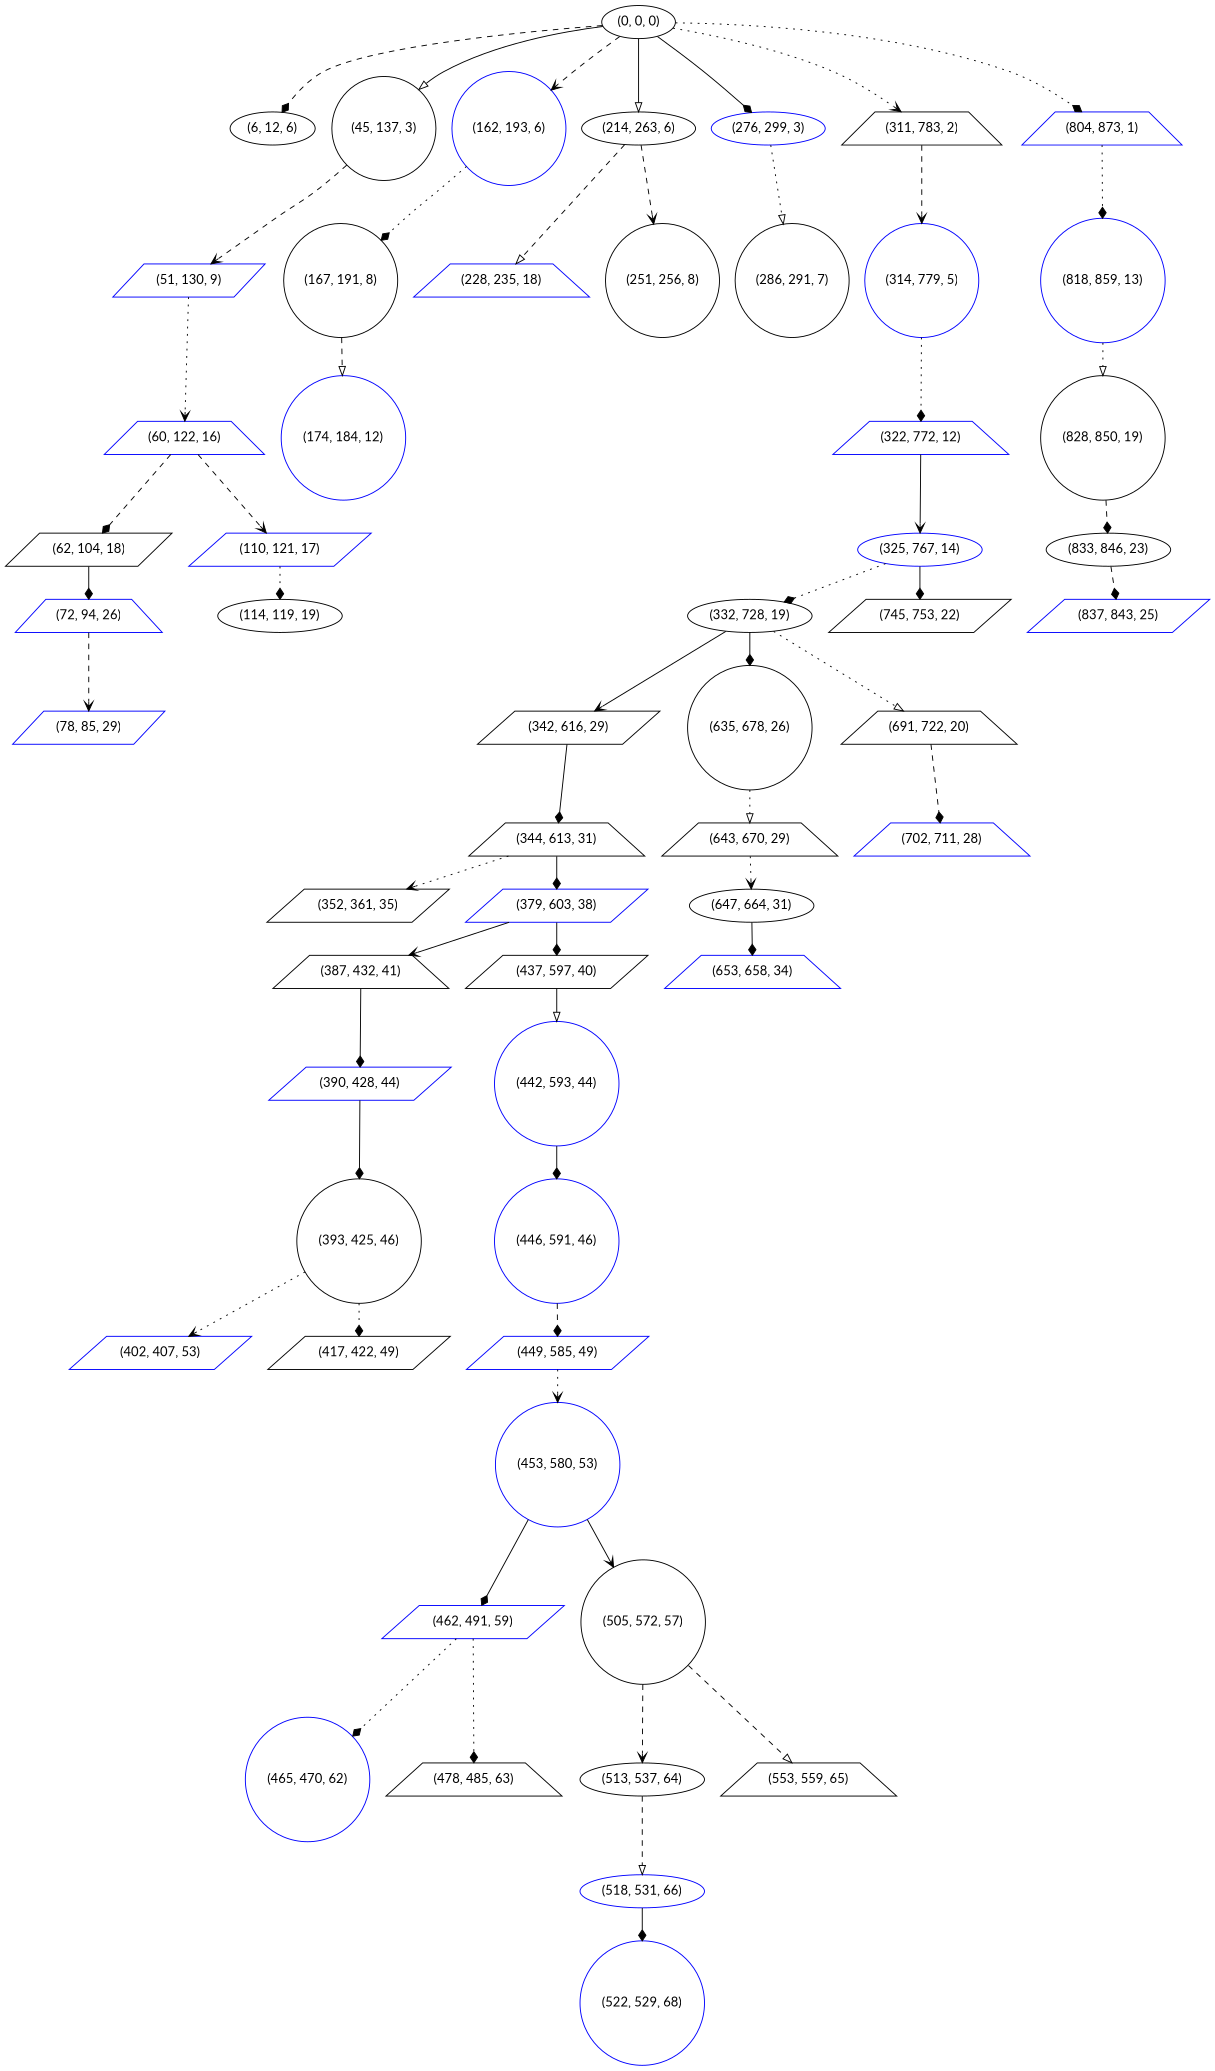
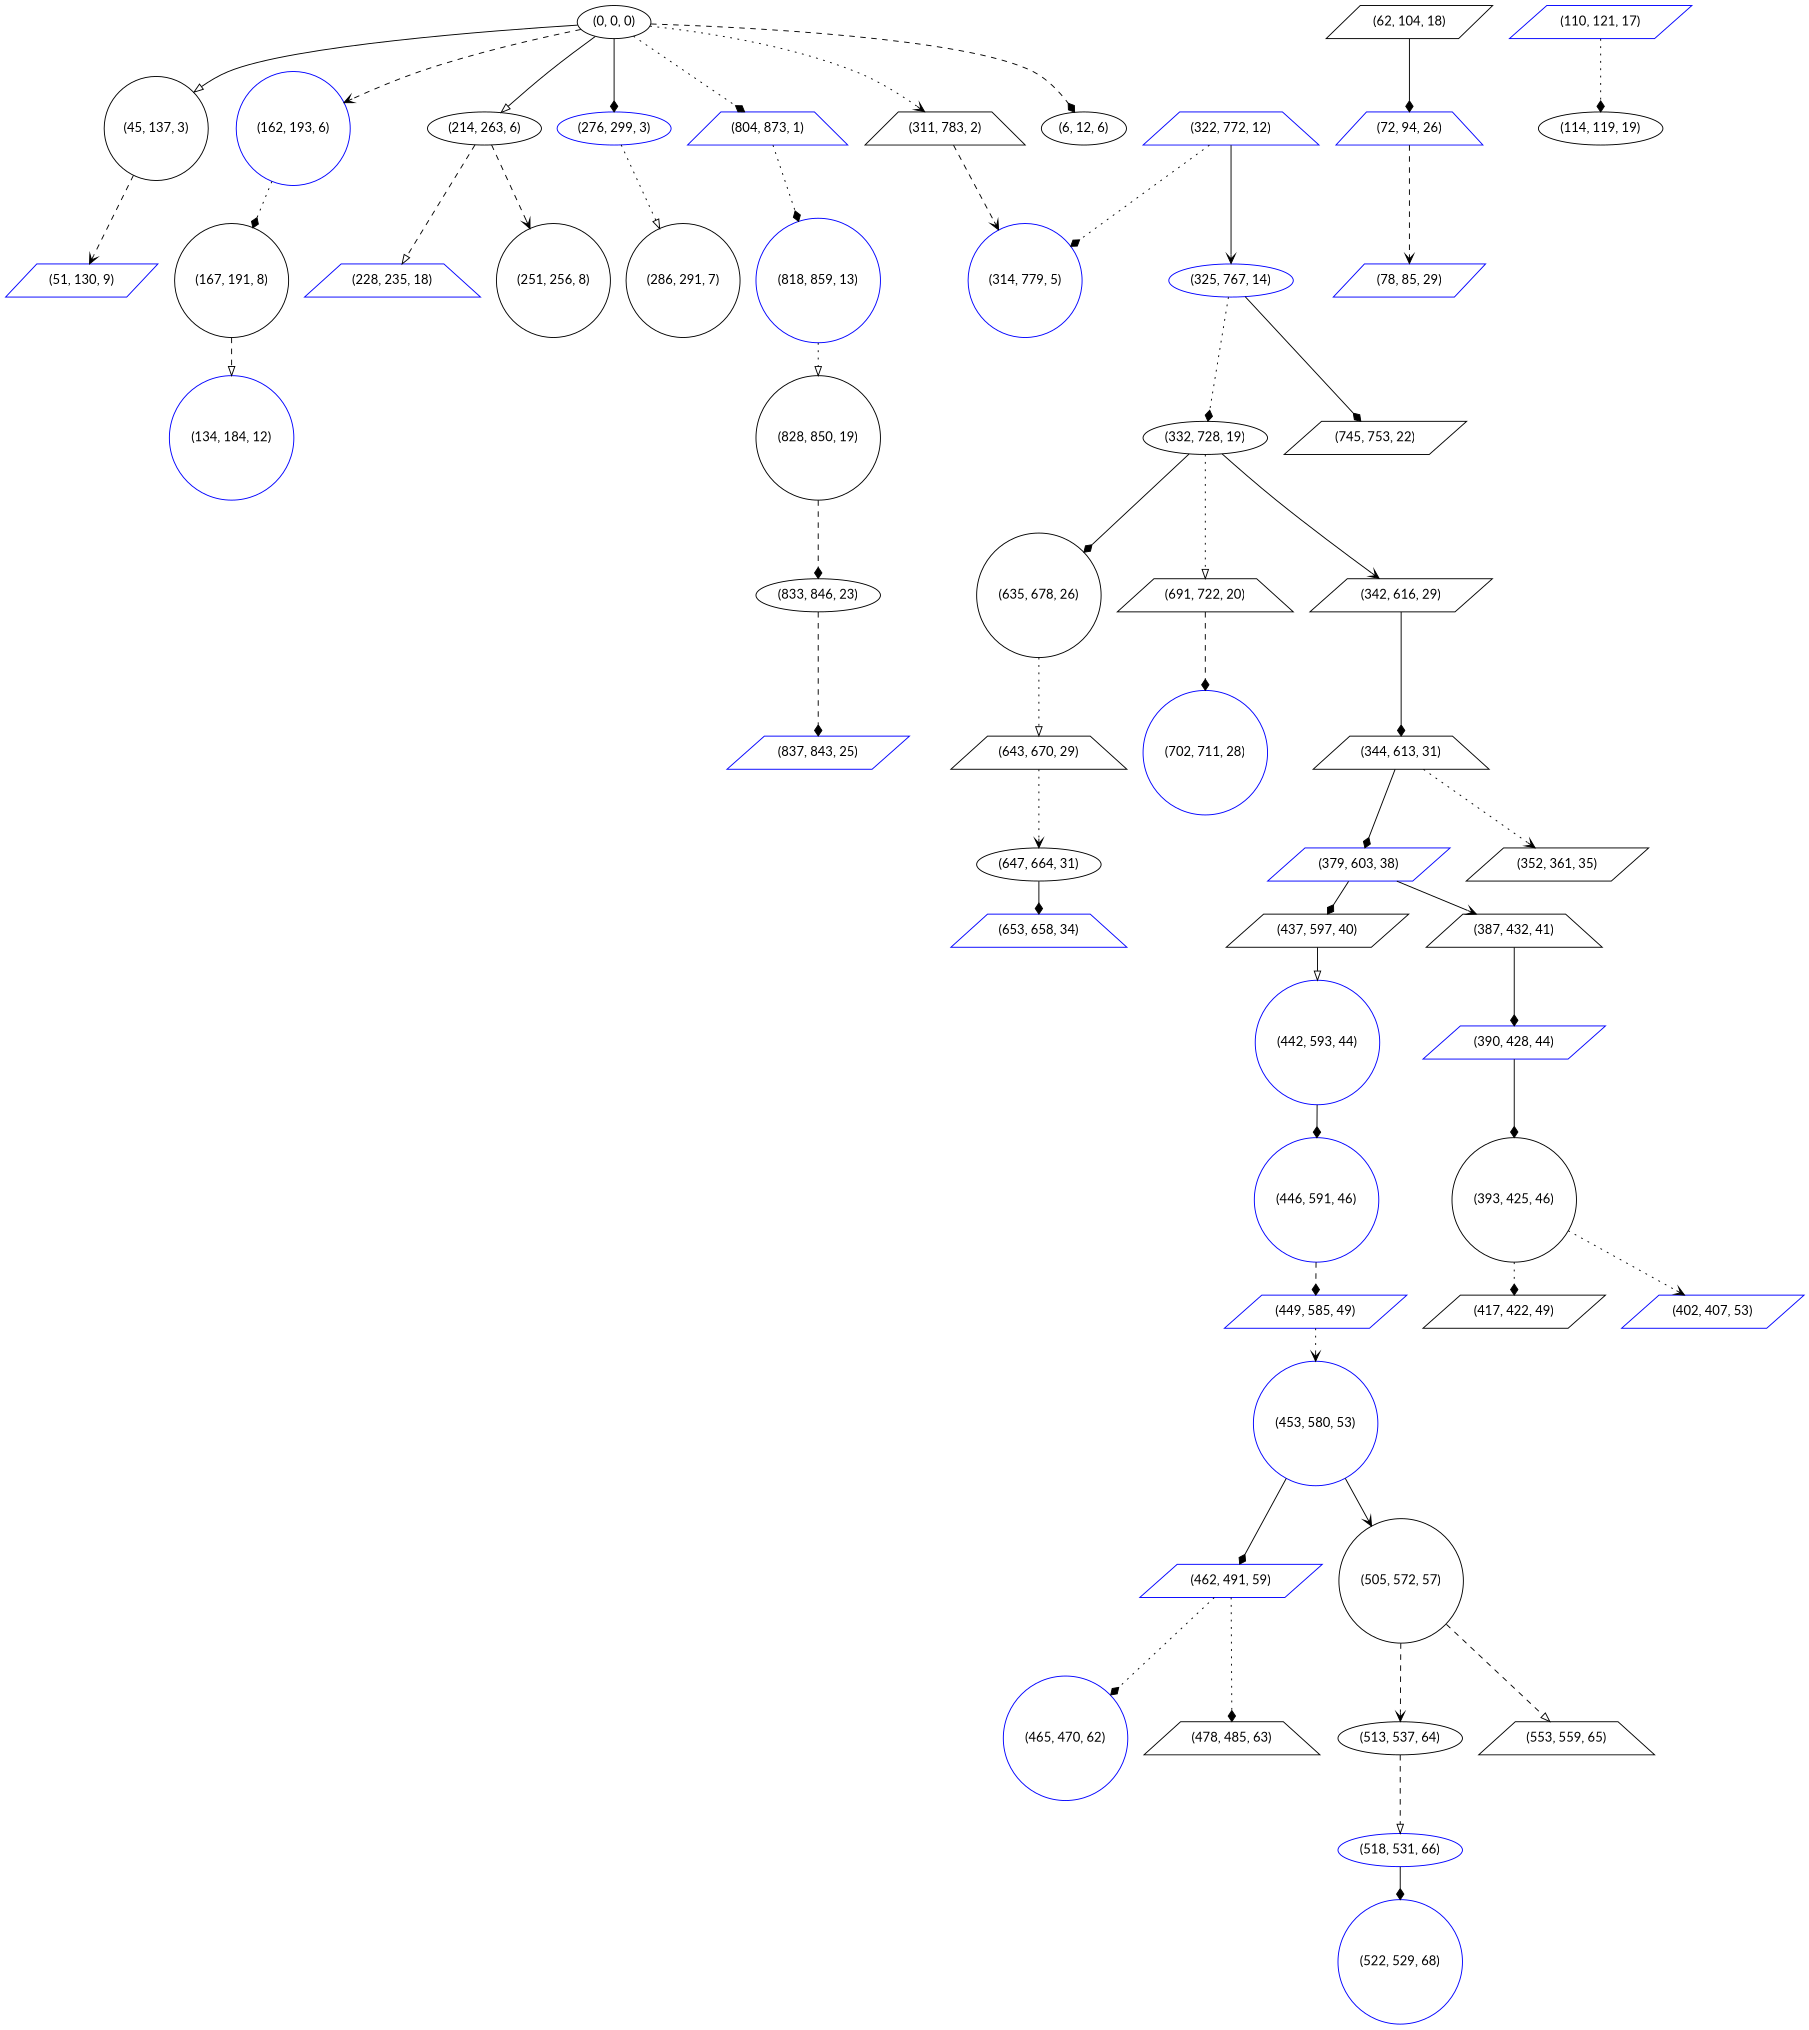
edge "(314, 779, 5)" -> "(322, 772, 12)": reversed
node "(60, 122, 16)": removed
node "(174, 184, 12)": label "(174, 184, 12)" -> "(134, 184, 12)"
node "(702, 711, 28)": shape trapezium -> circle
